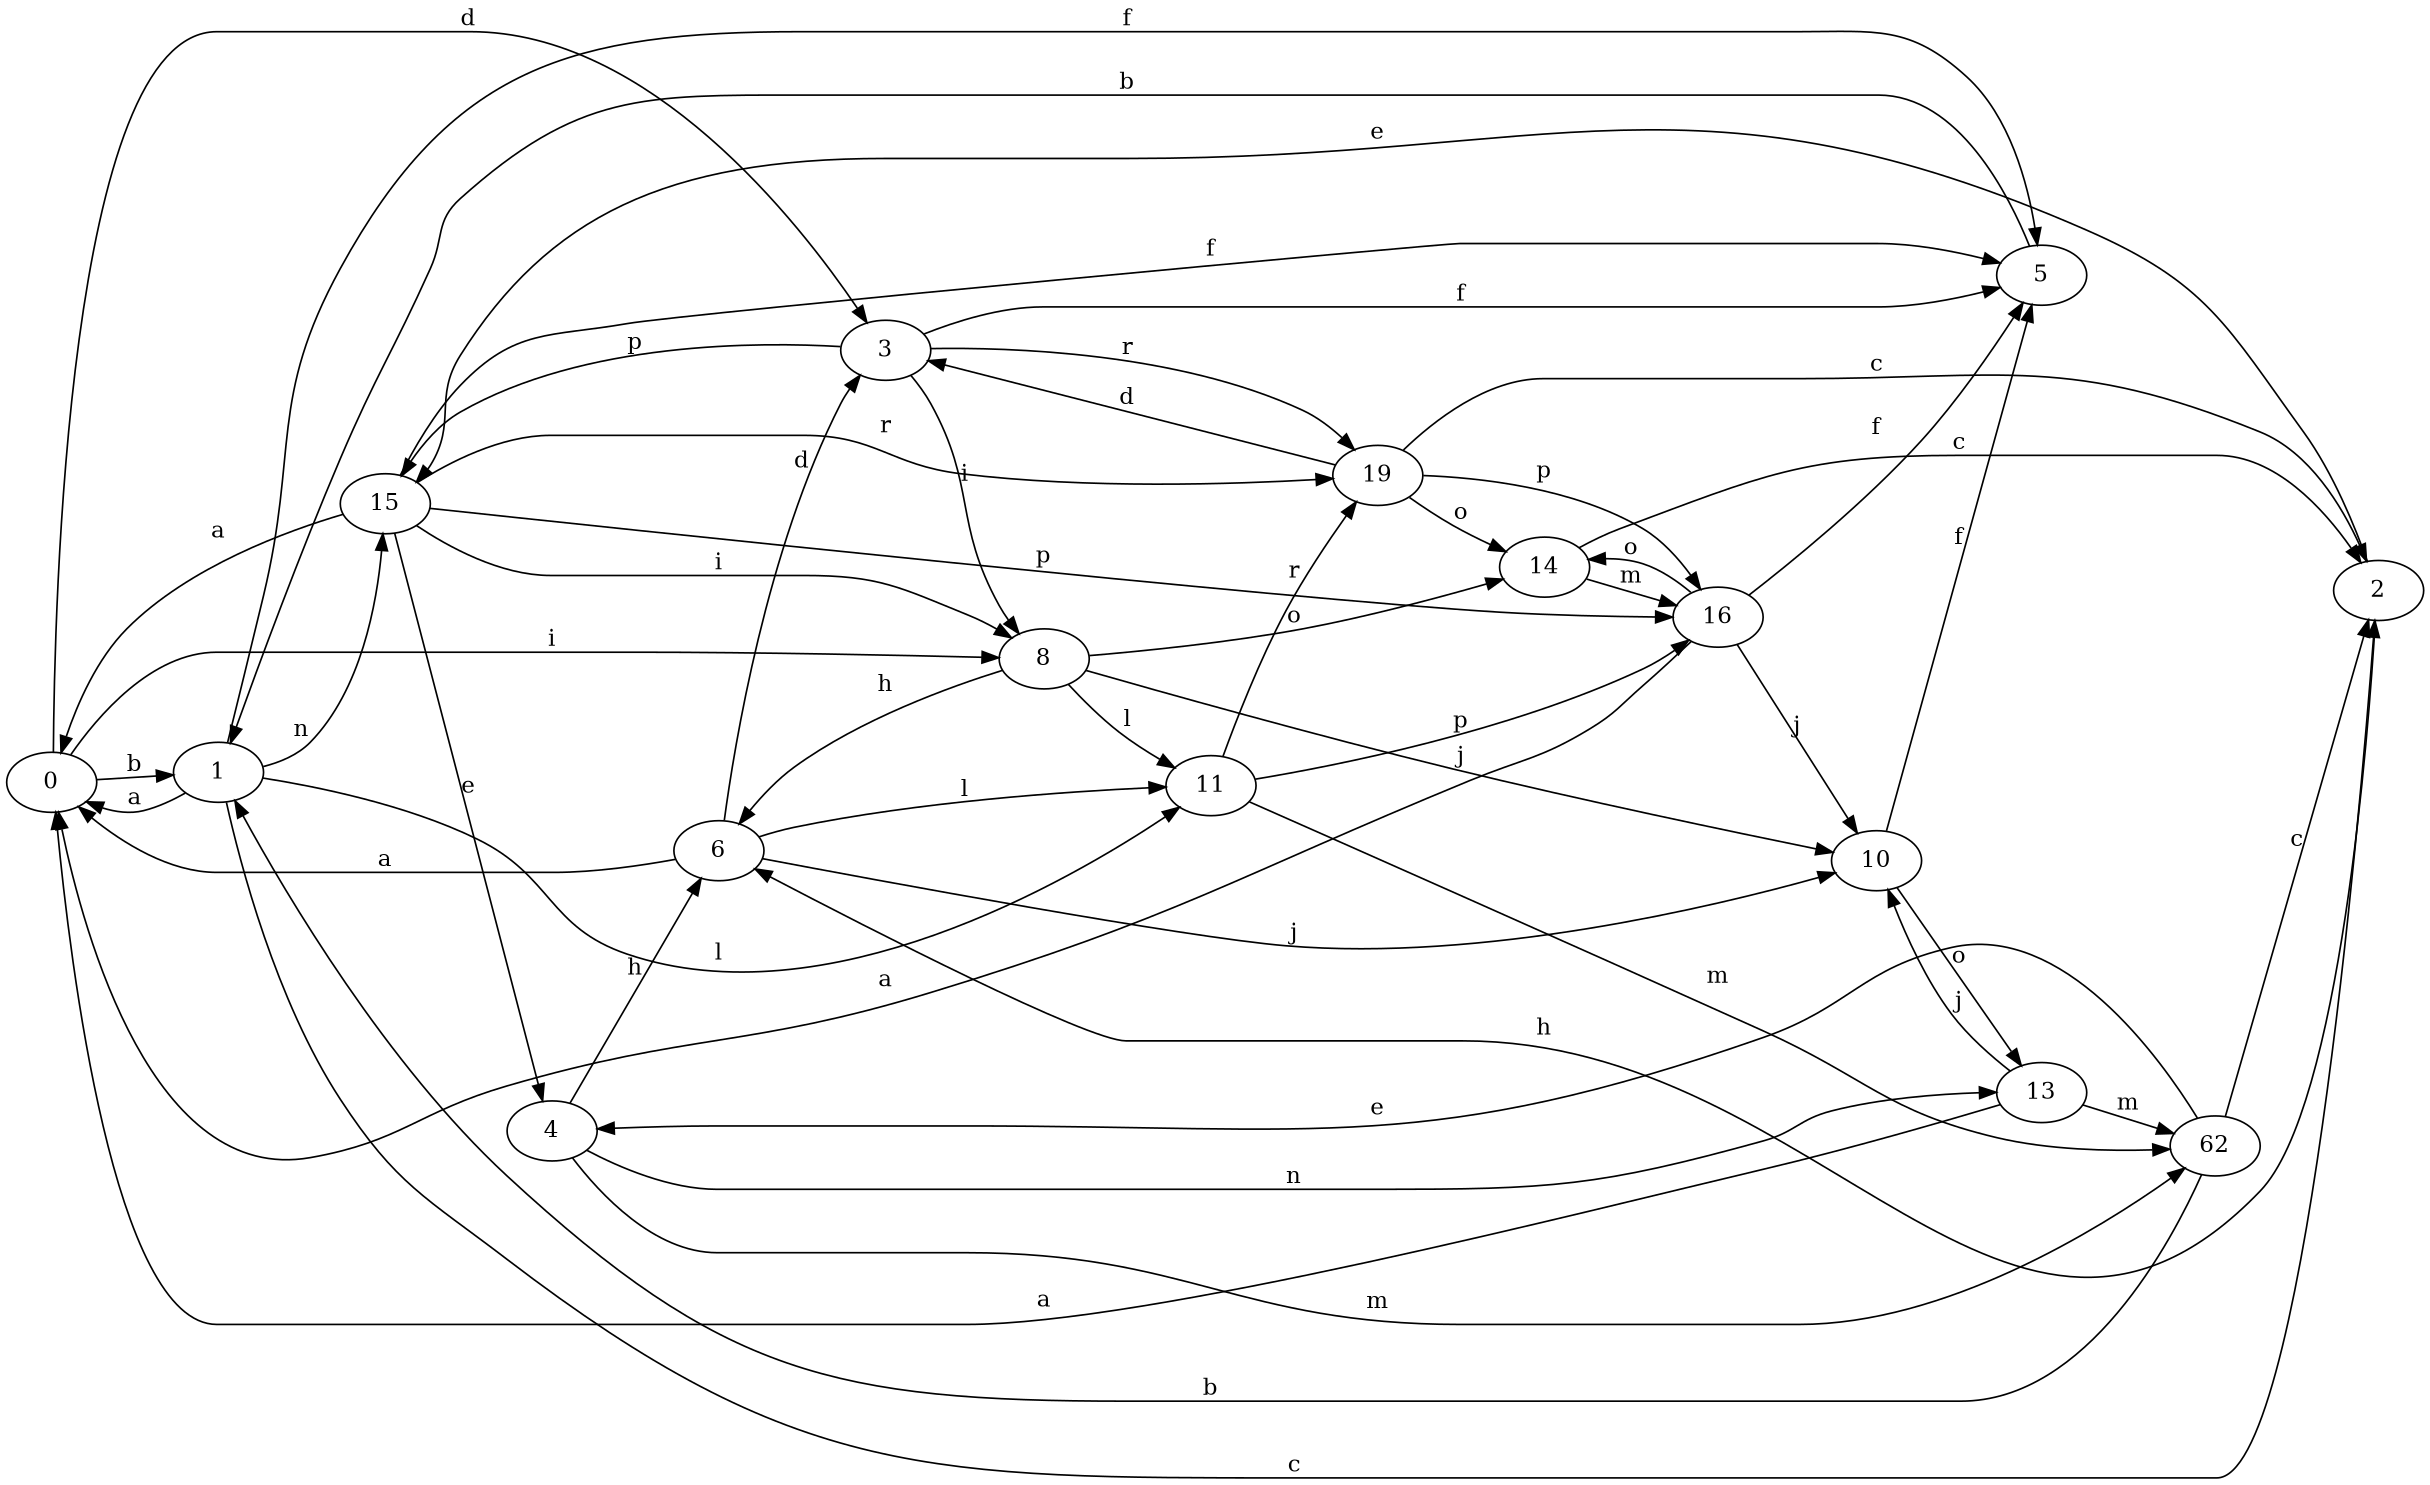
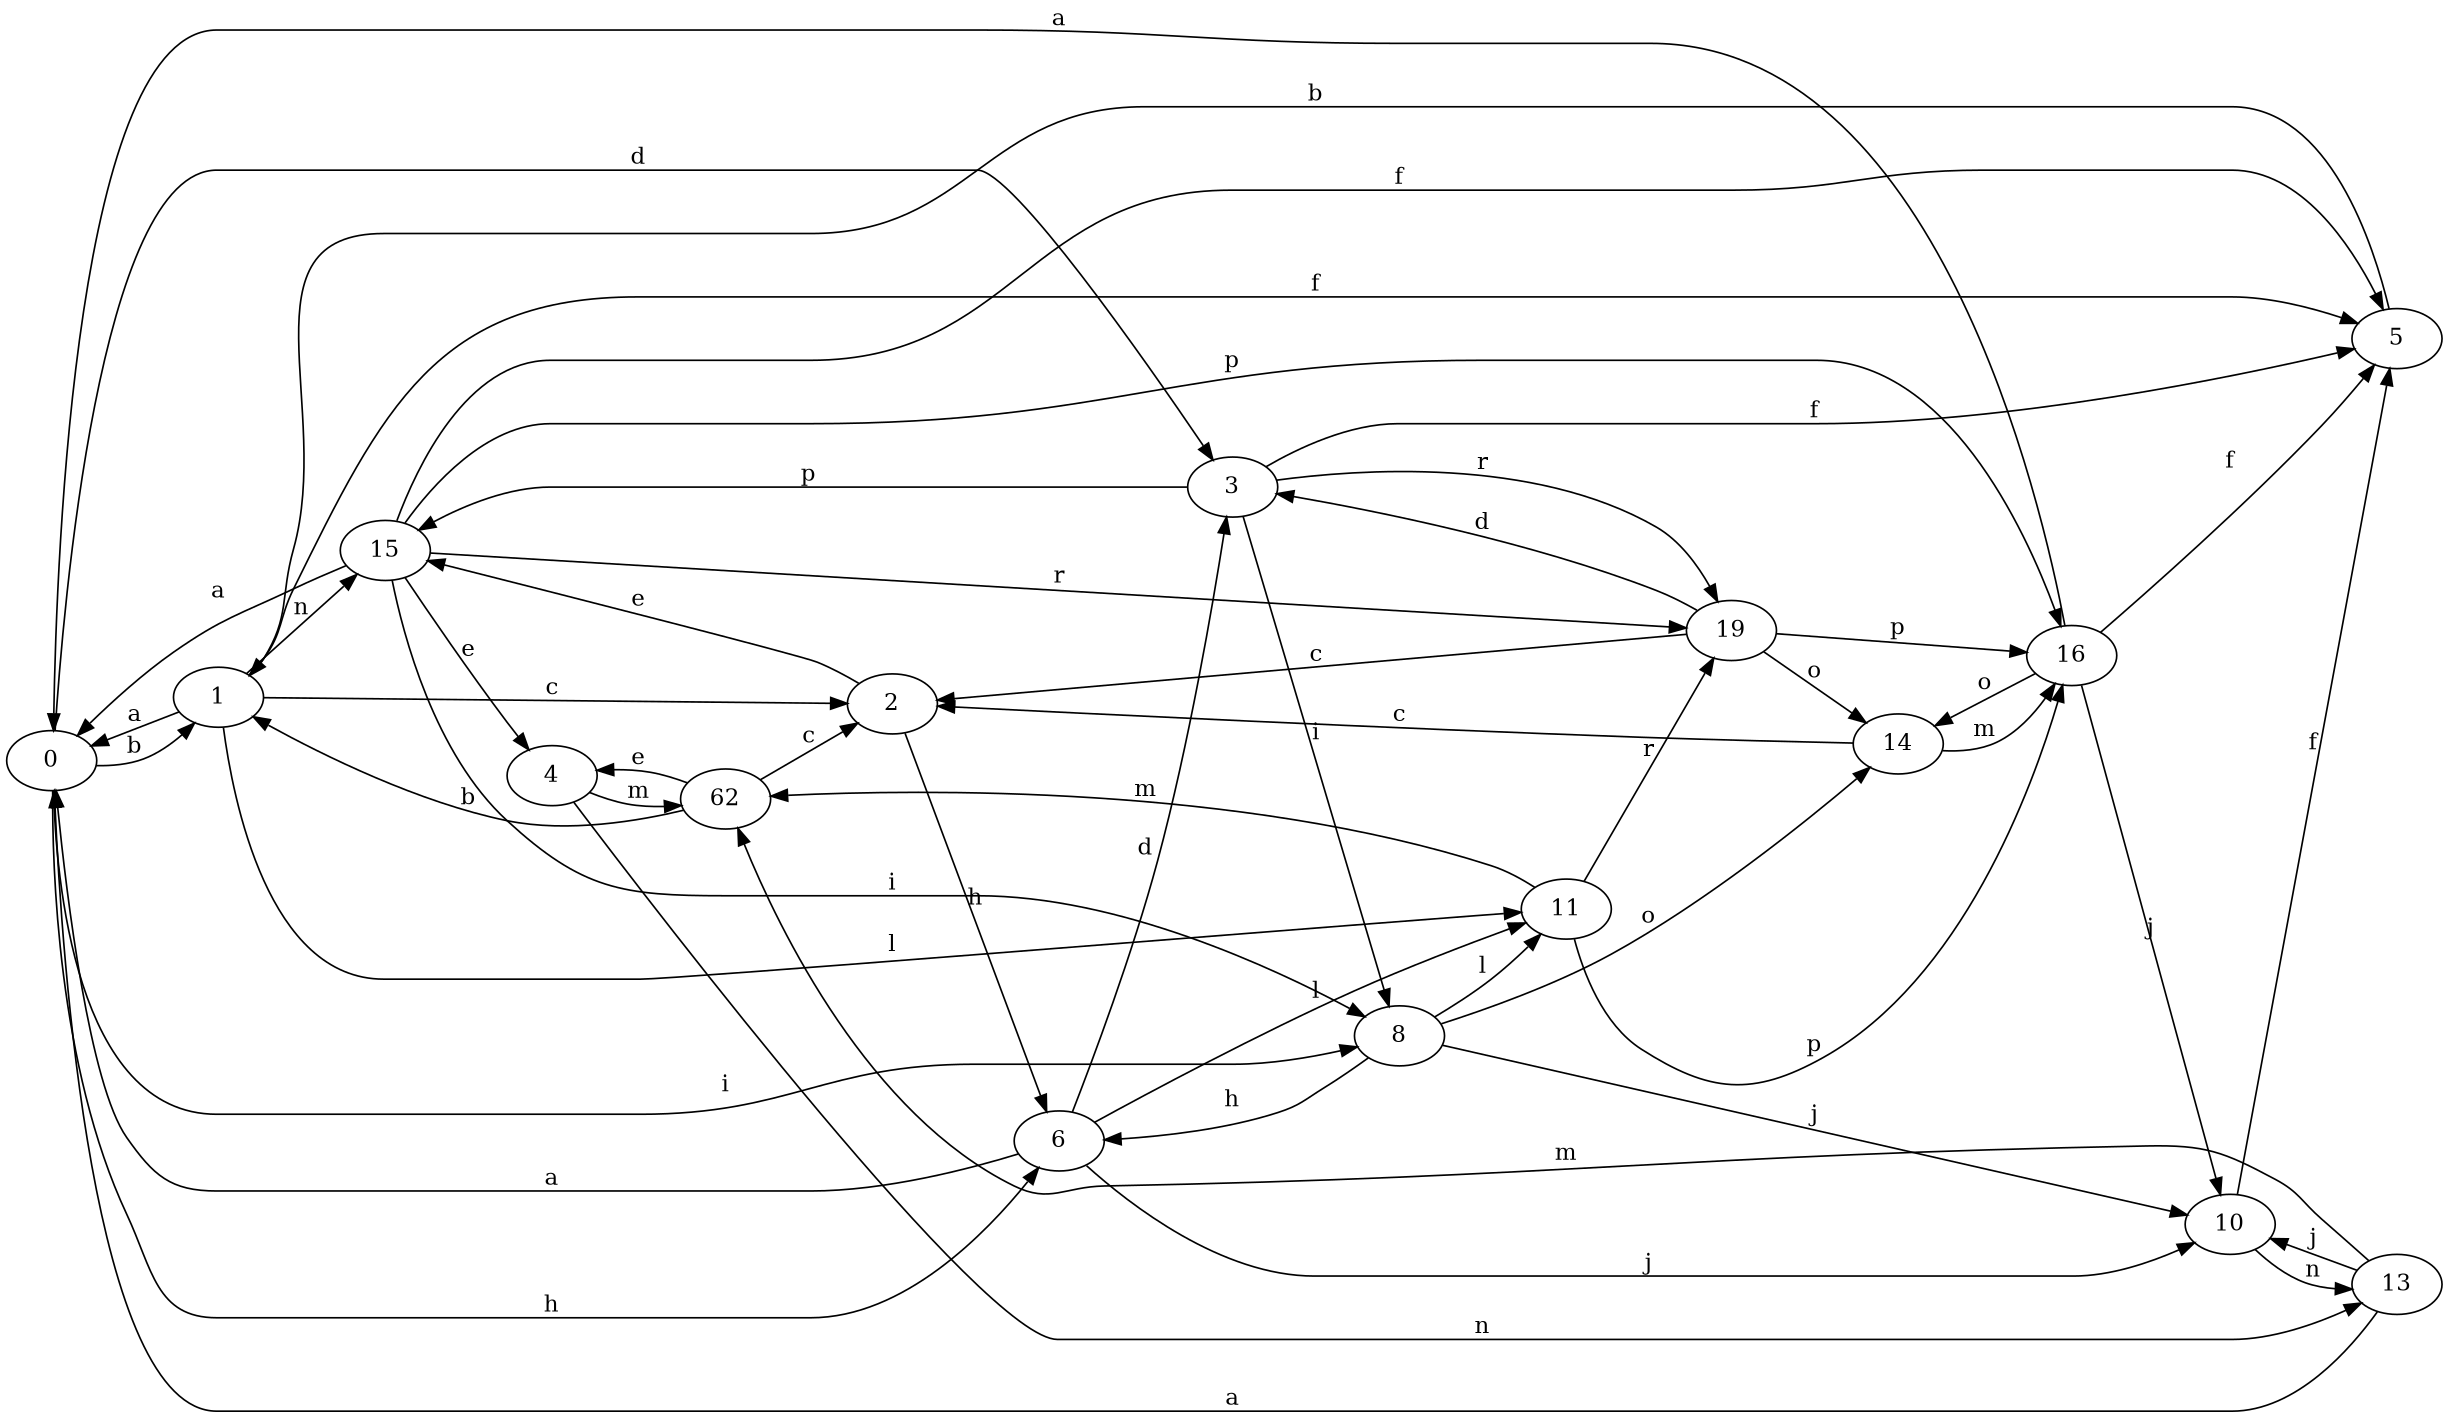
edge "10" -> "13": label "o" -> "n"
edge "4" -> "6": now "0" -> "6"
